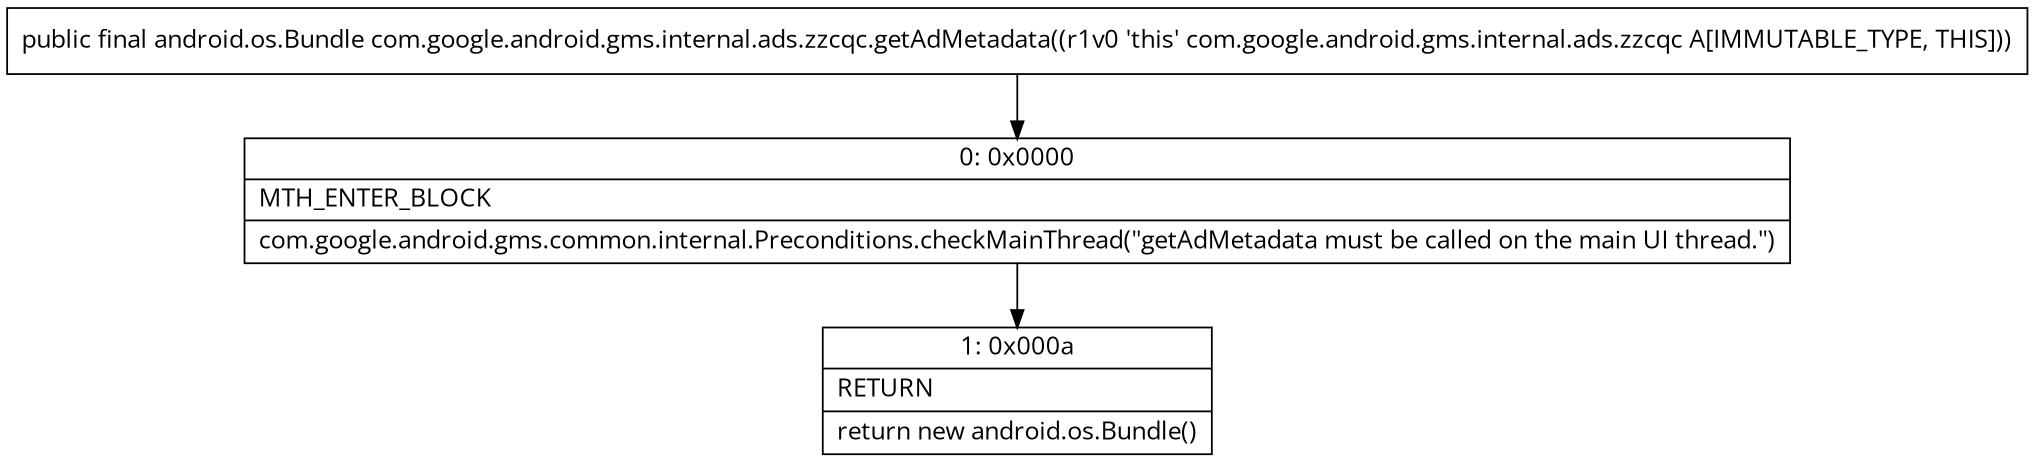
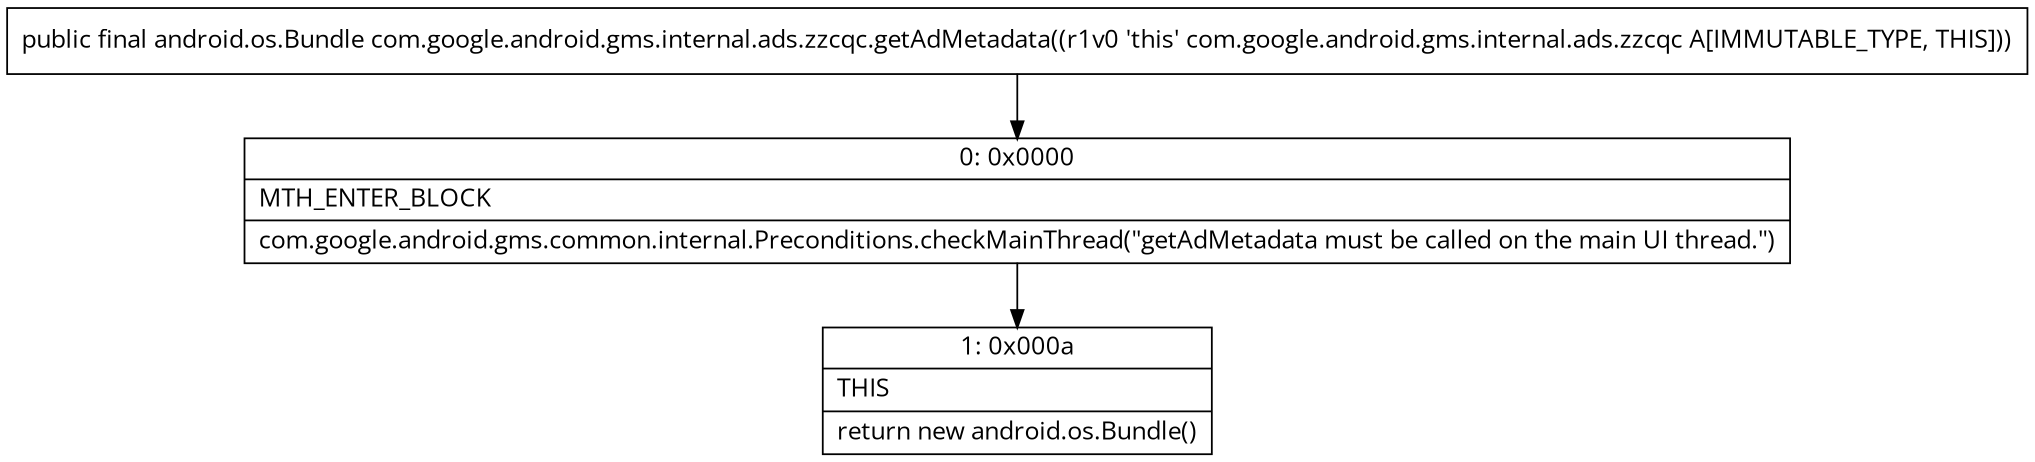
node "1: 0x000a": text "RETURN" -> "THIS"
